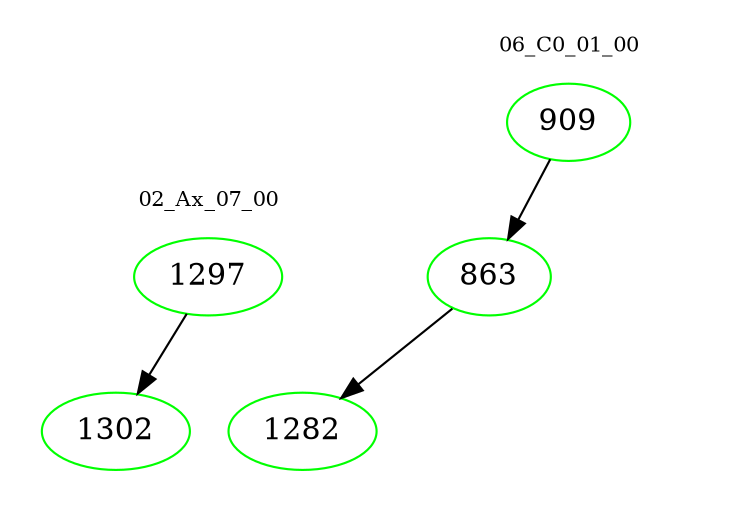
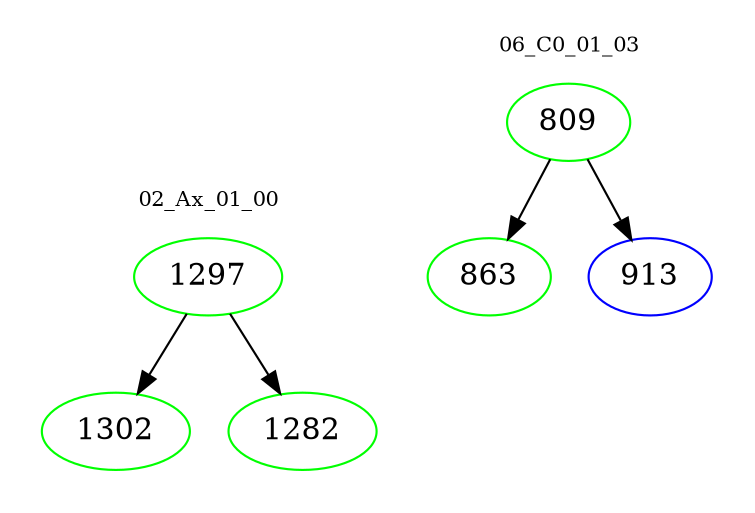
cluster "06_C0_01_00": label "06_C0_01_00" -> "06_C0_01_03"
node "909": label "909" -> "809"
cluster "02_Ax_07_00": label "02_Ax_07_00" -> "02_Ax_01_00"
node "913": added
edge "863" -> "1282": now "1297" -> "1282"
